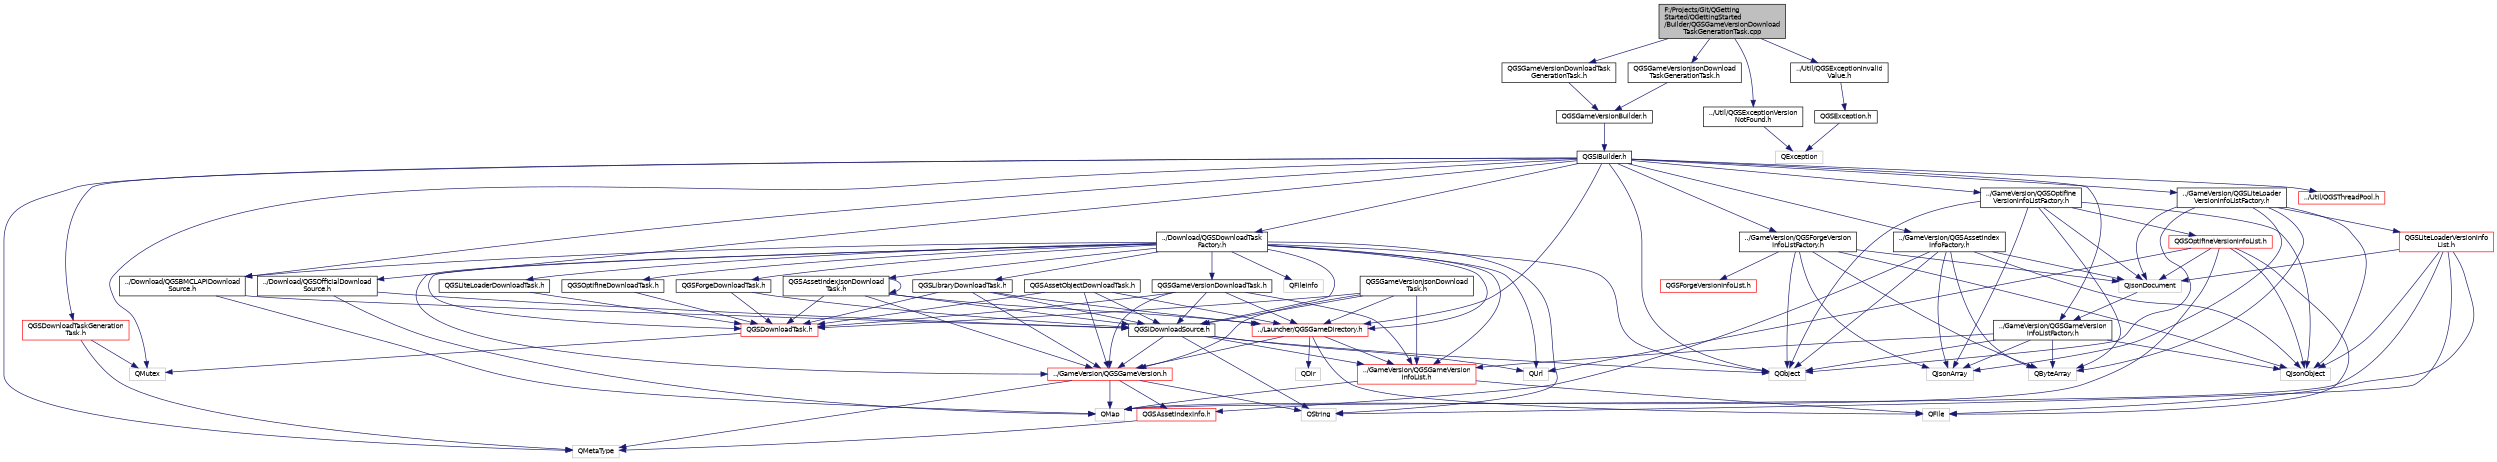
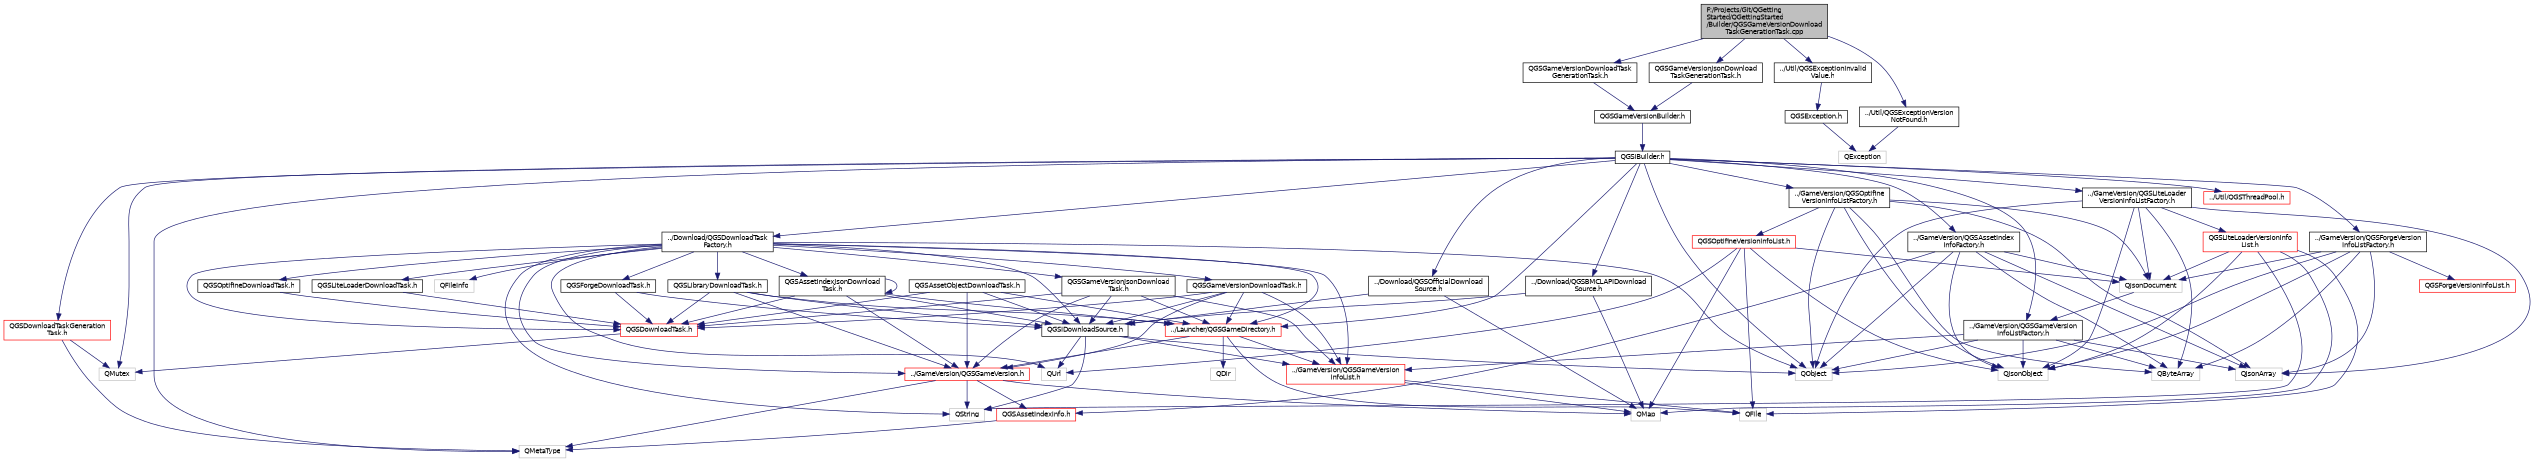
edge "../Download/QGSDownloadTask Factory.h" -> "../Download/QGSBMCLAPIDownload Source.h": now "../Download/QGSDownloadTask Factory.h" -> "QGSGameVersionJsonDownload Task.h"
edge "QGSIDownloadSource.h" -> "../GameVersion/QGSGameVersion.h": removed
